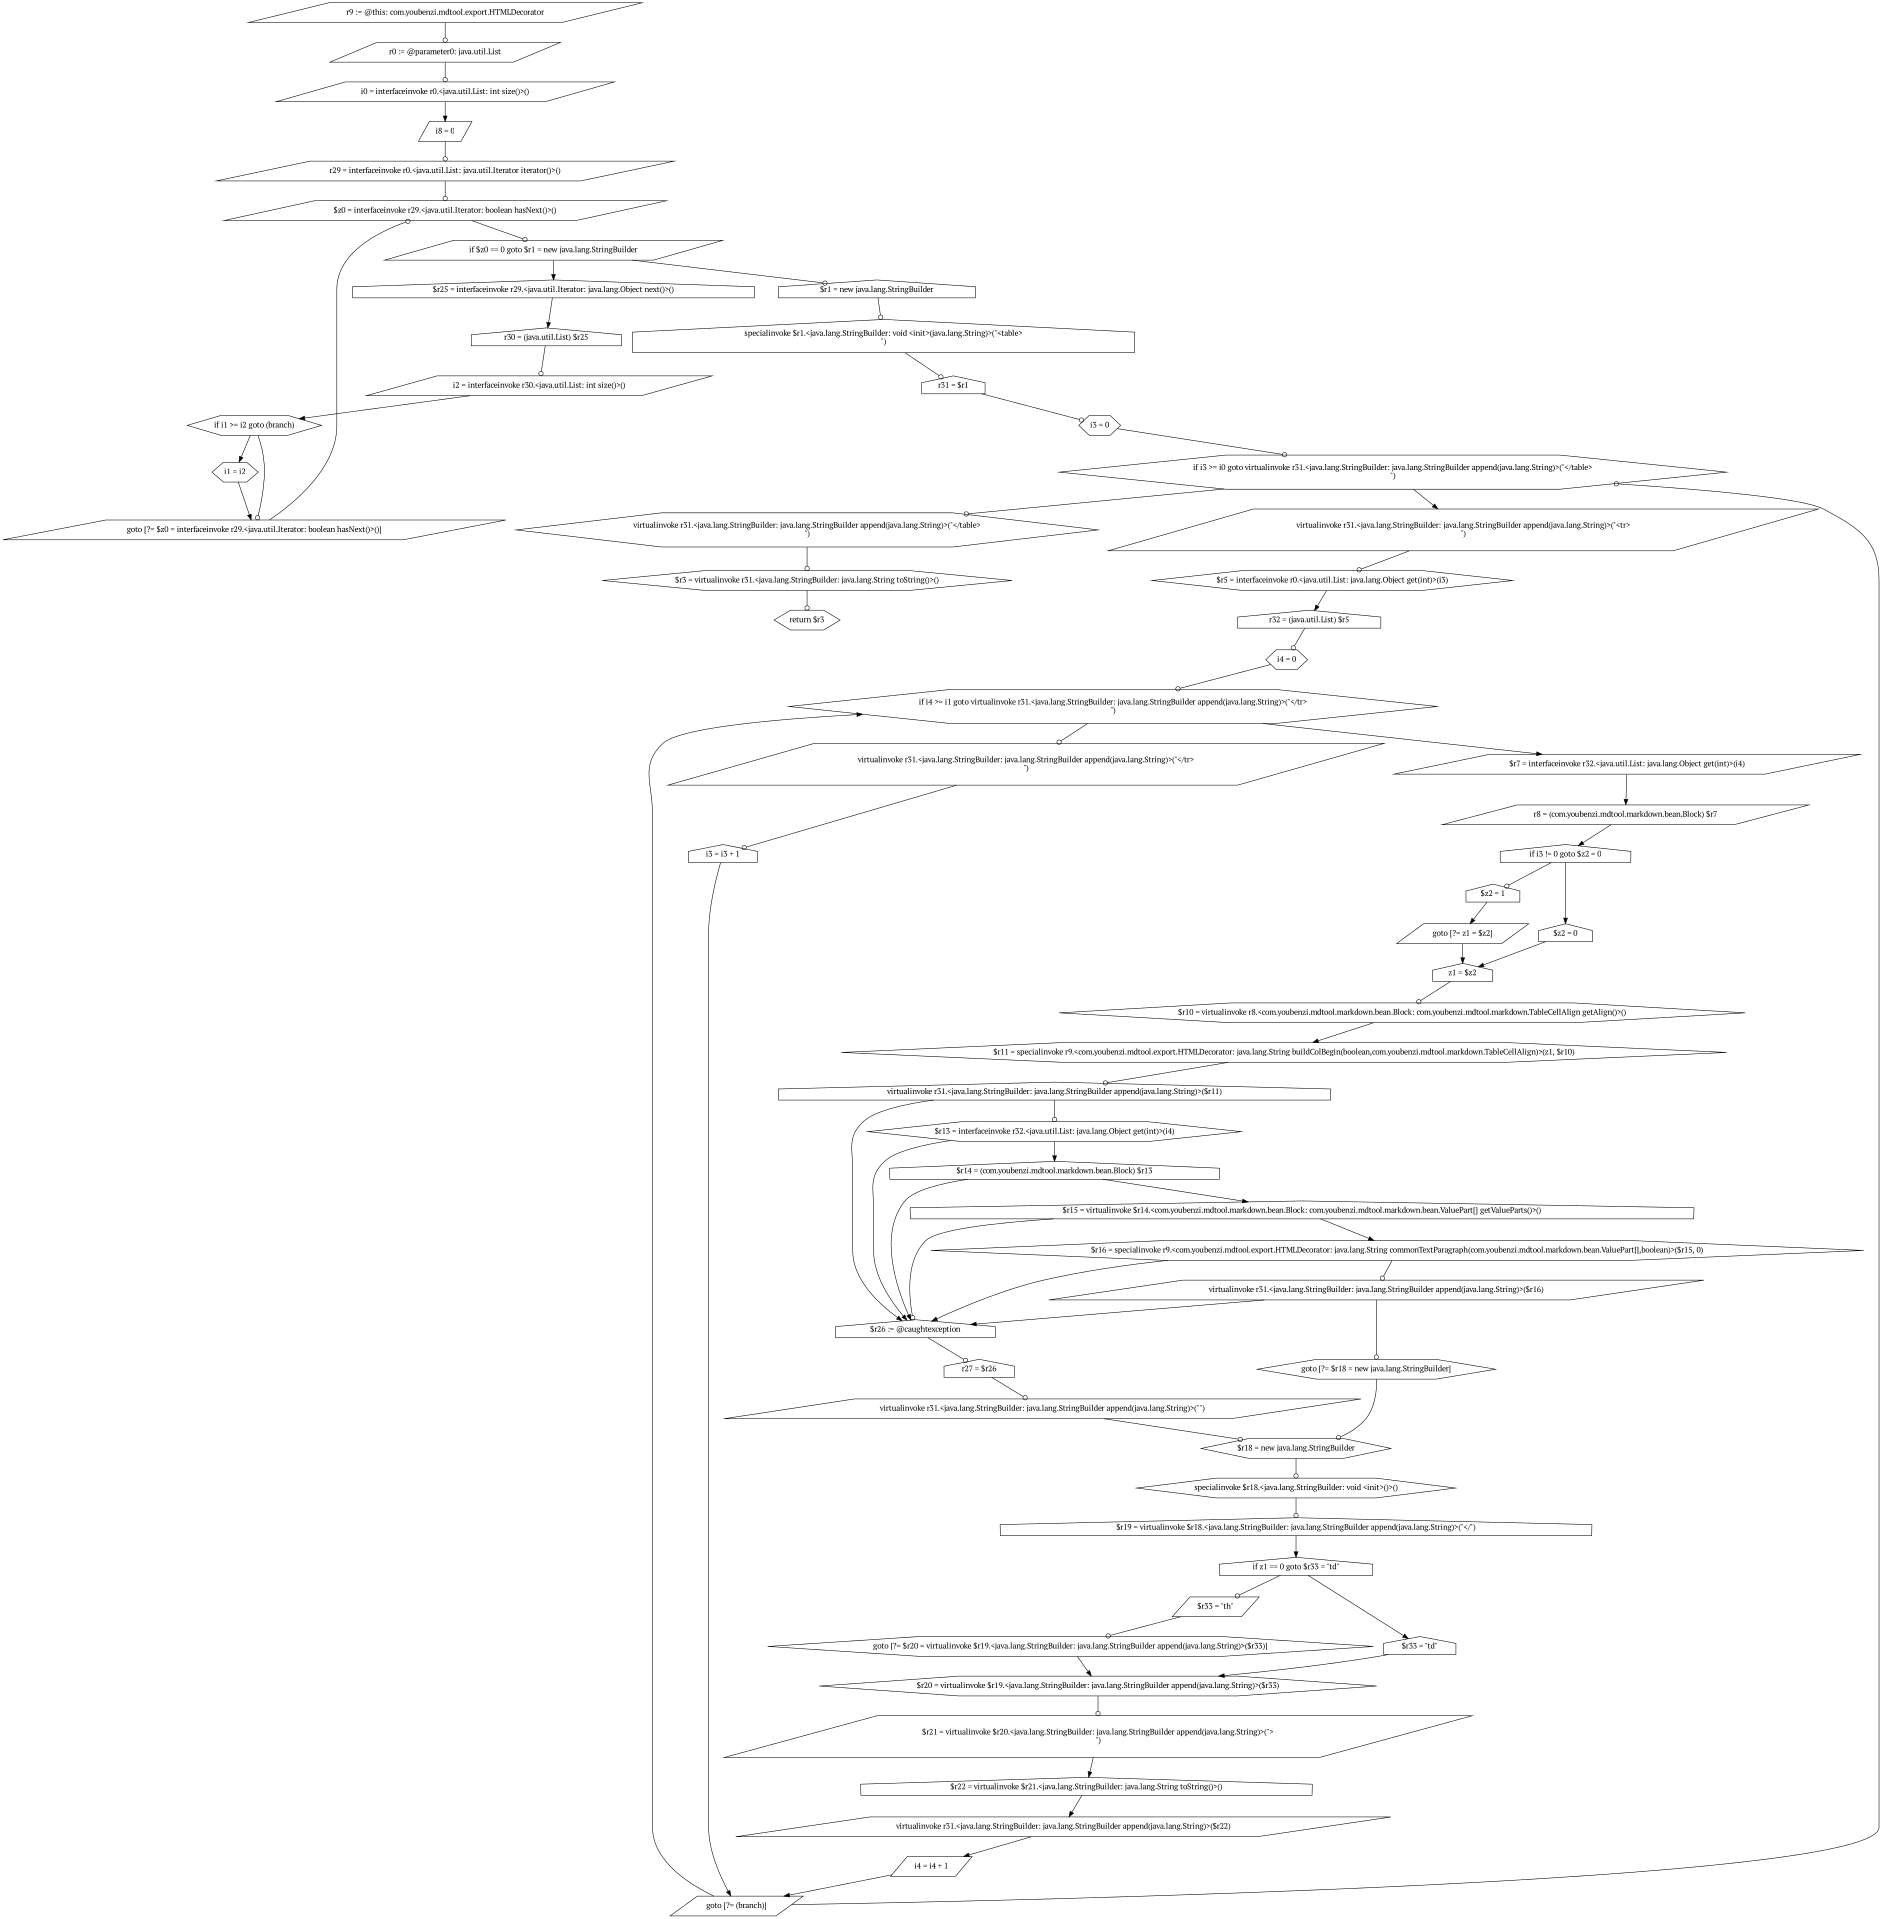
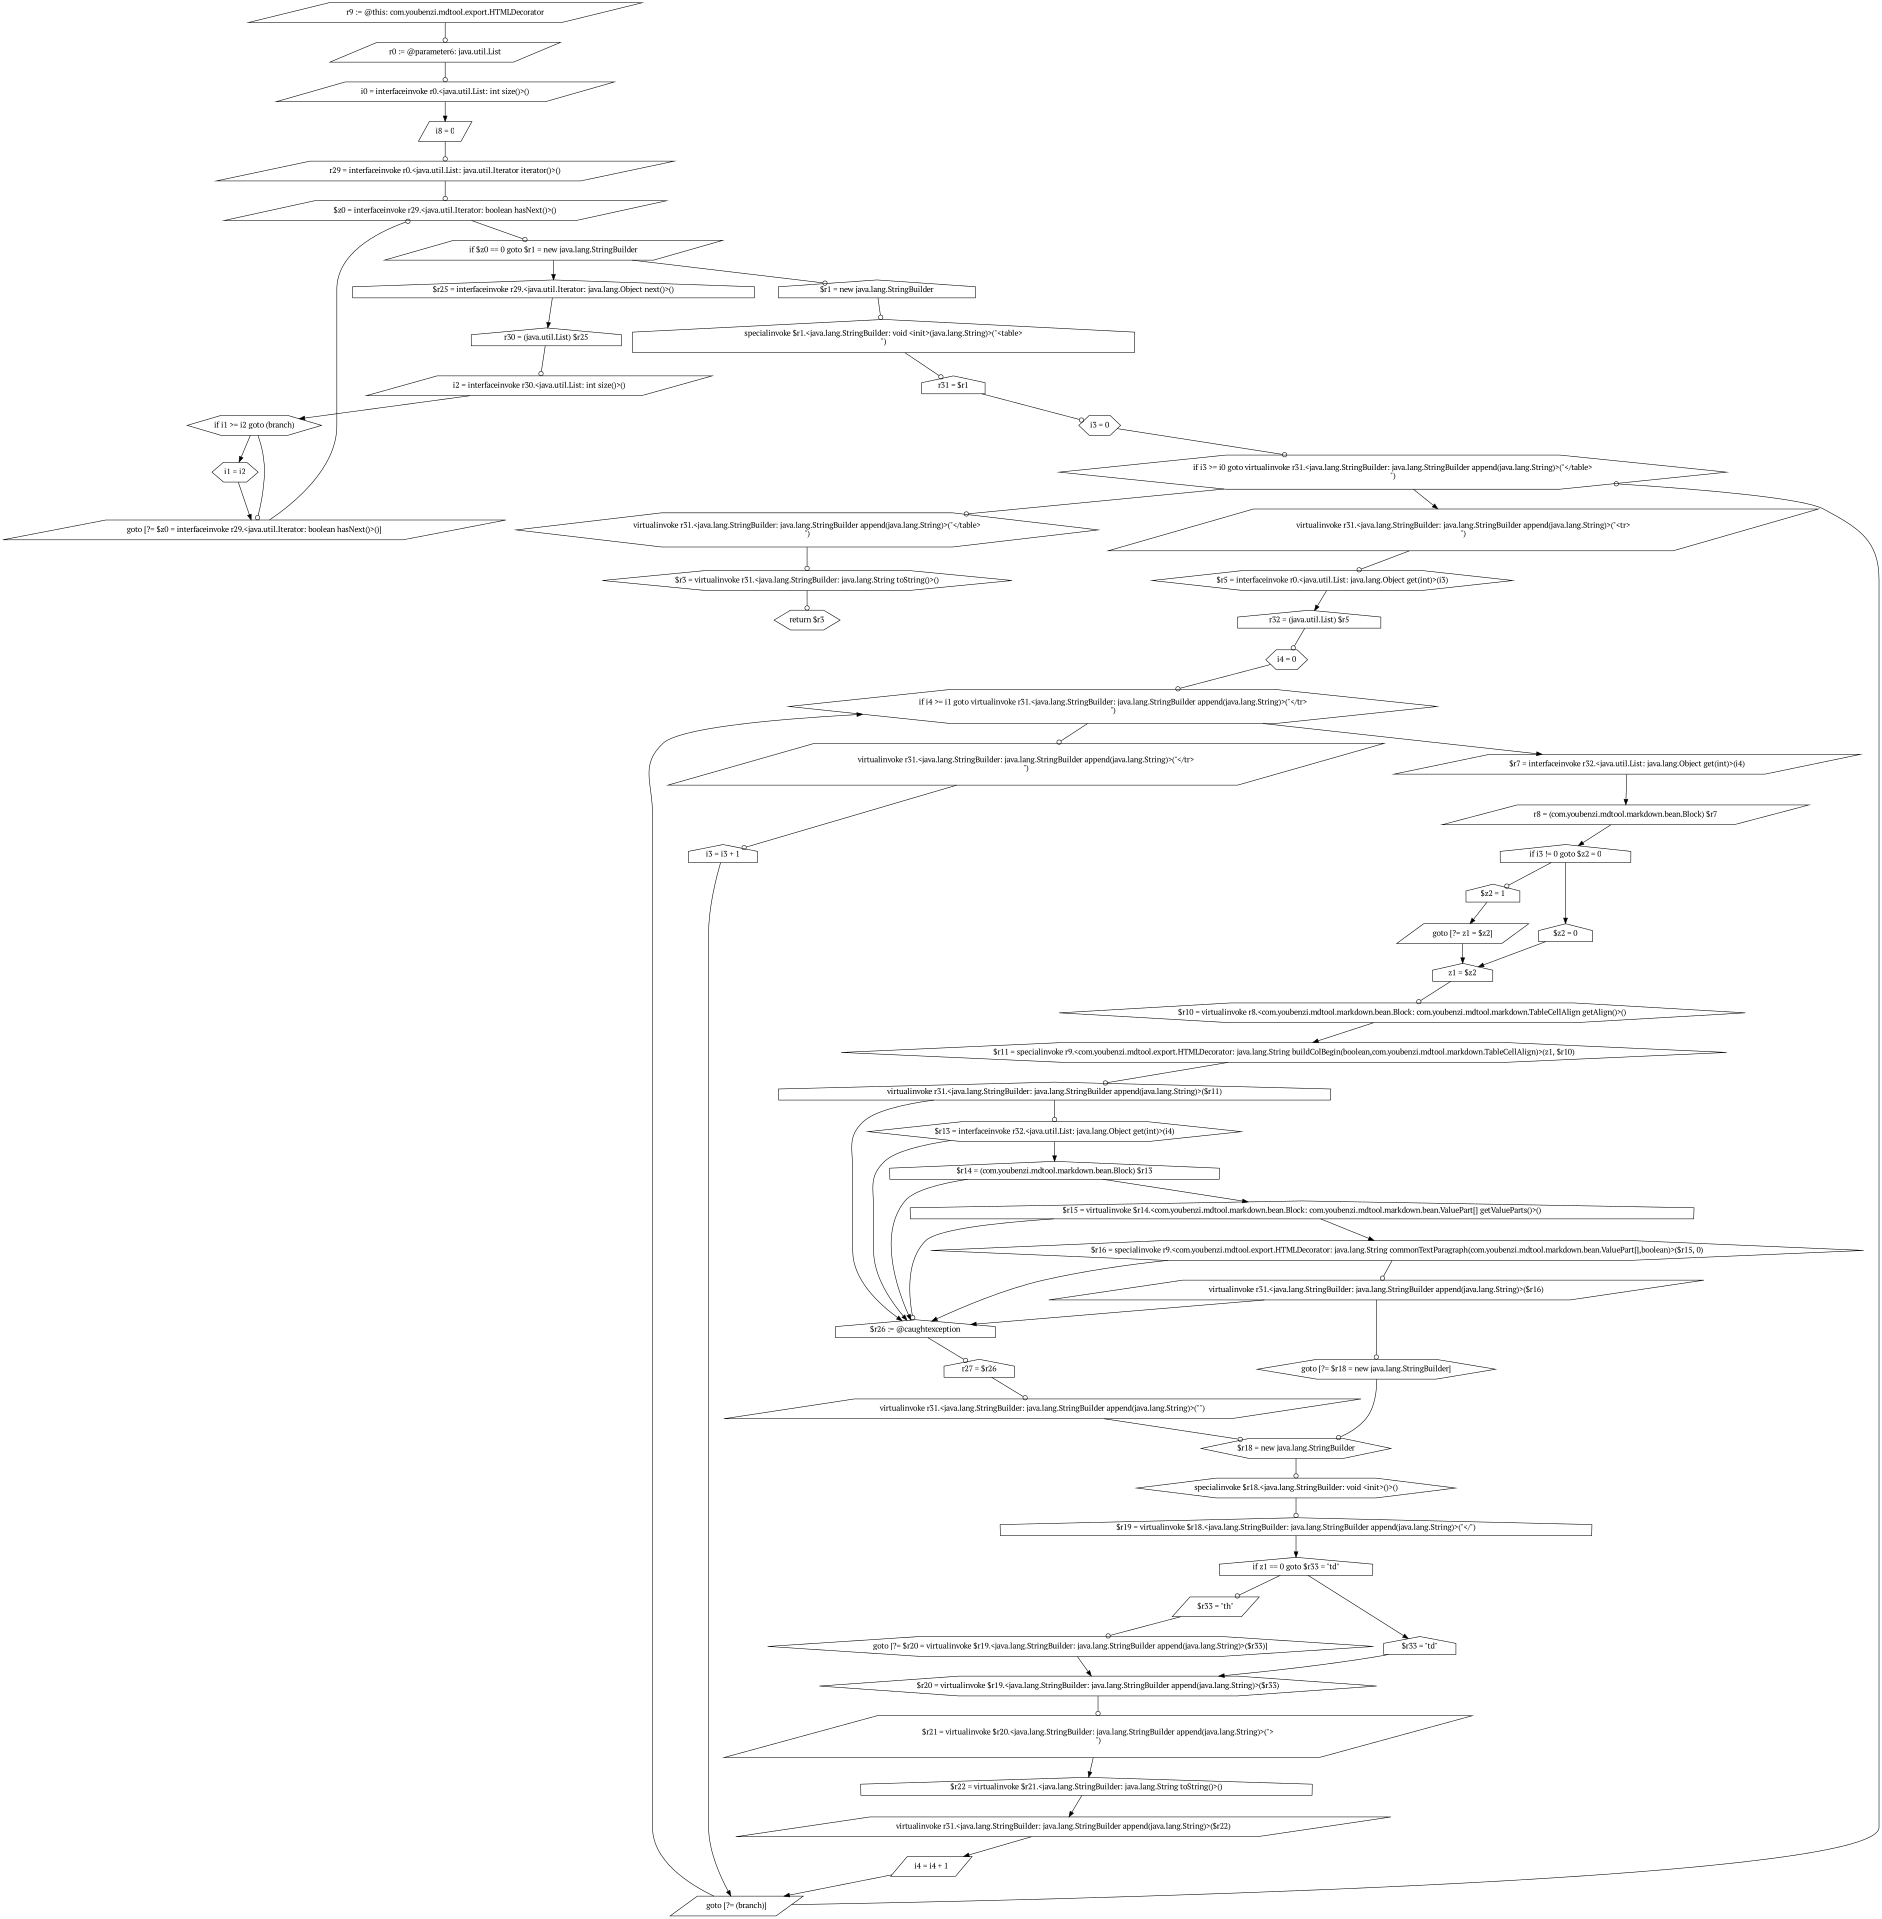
node "r0 := @parameter0: java.util.List": label "r0 := @parameter0: java.util.List" -> "r0 := @parameter6: java.util.List"
